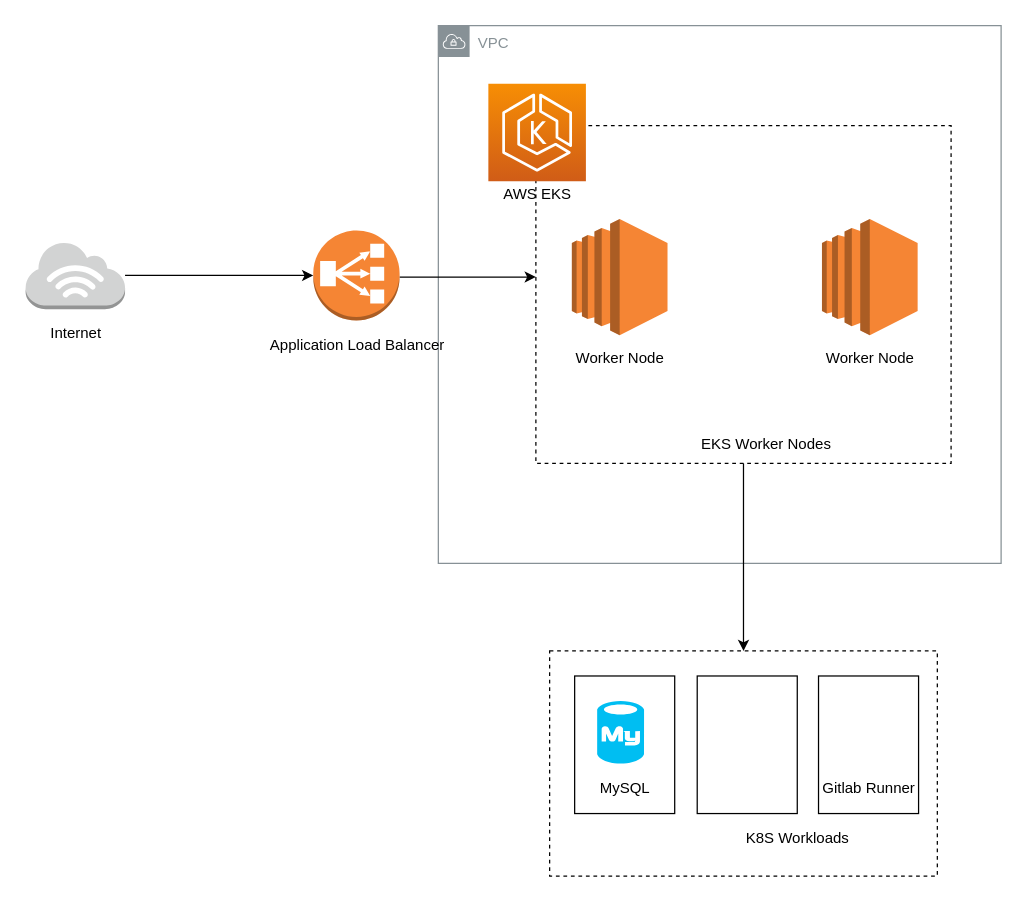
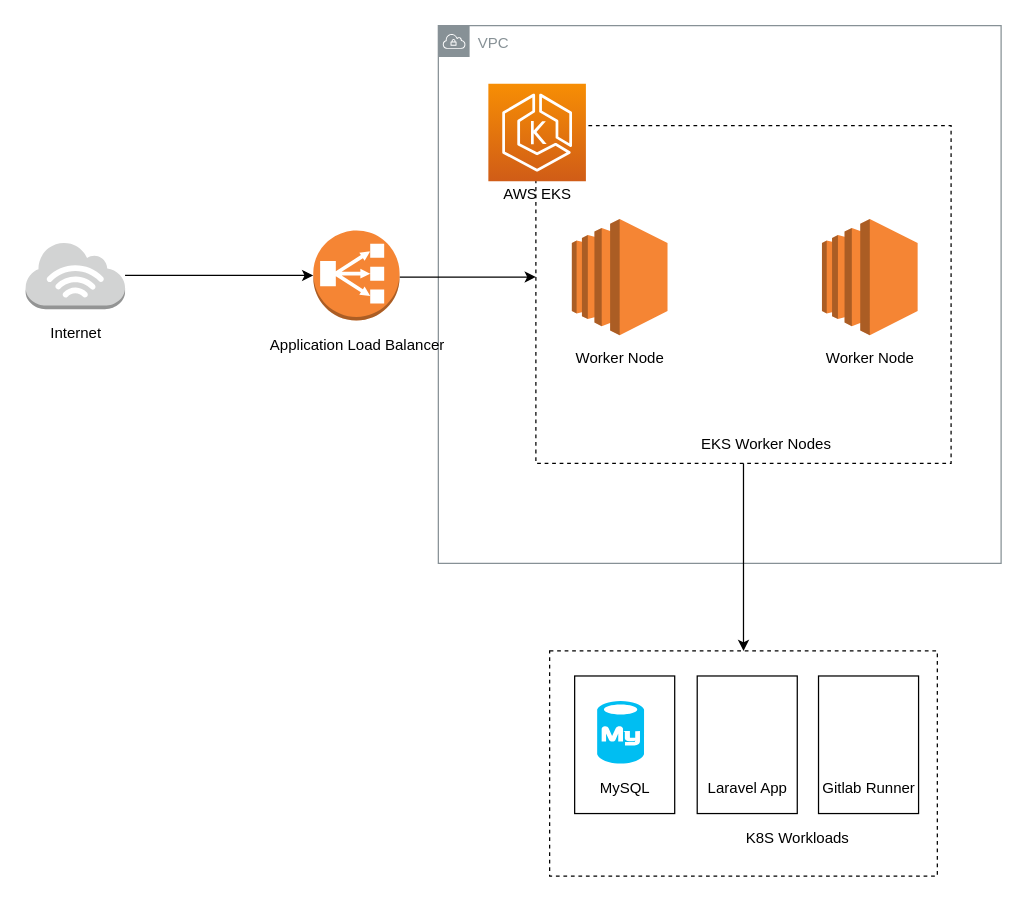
node "Laravel App": added
